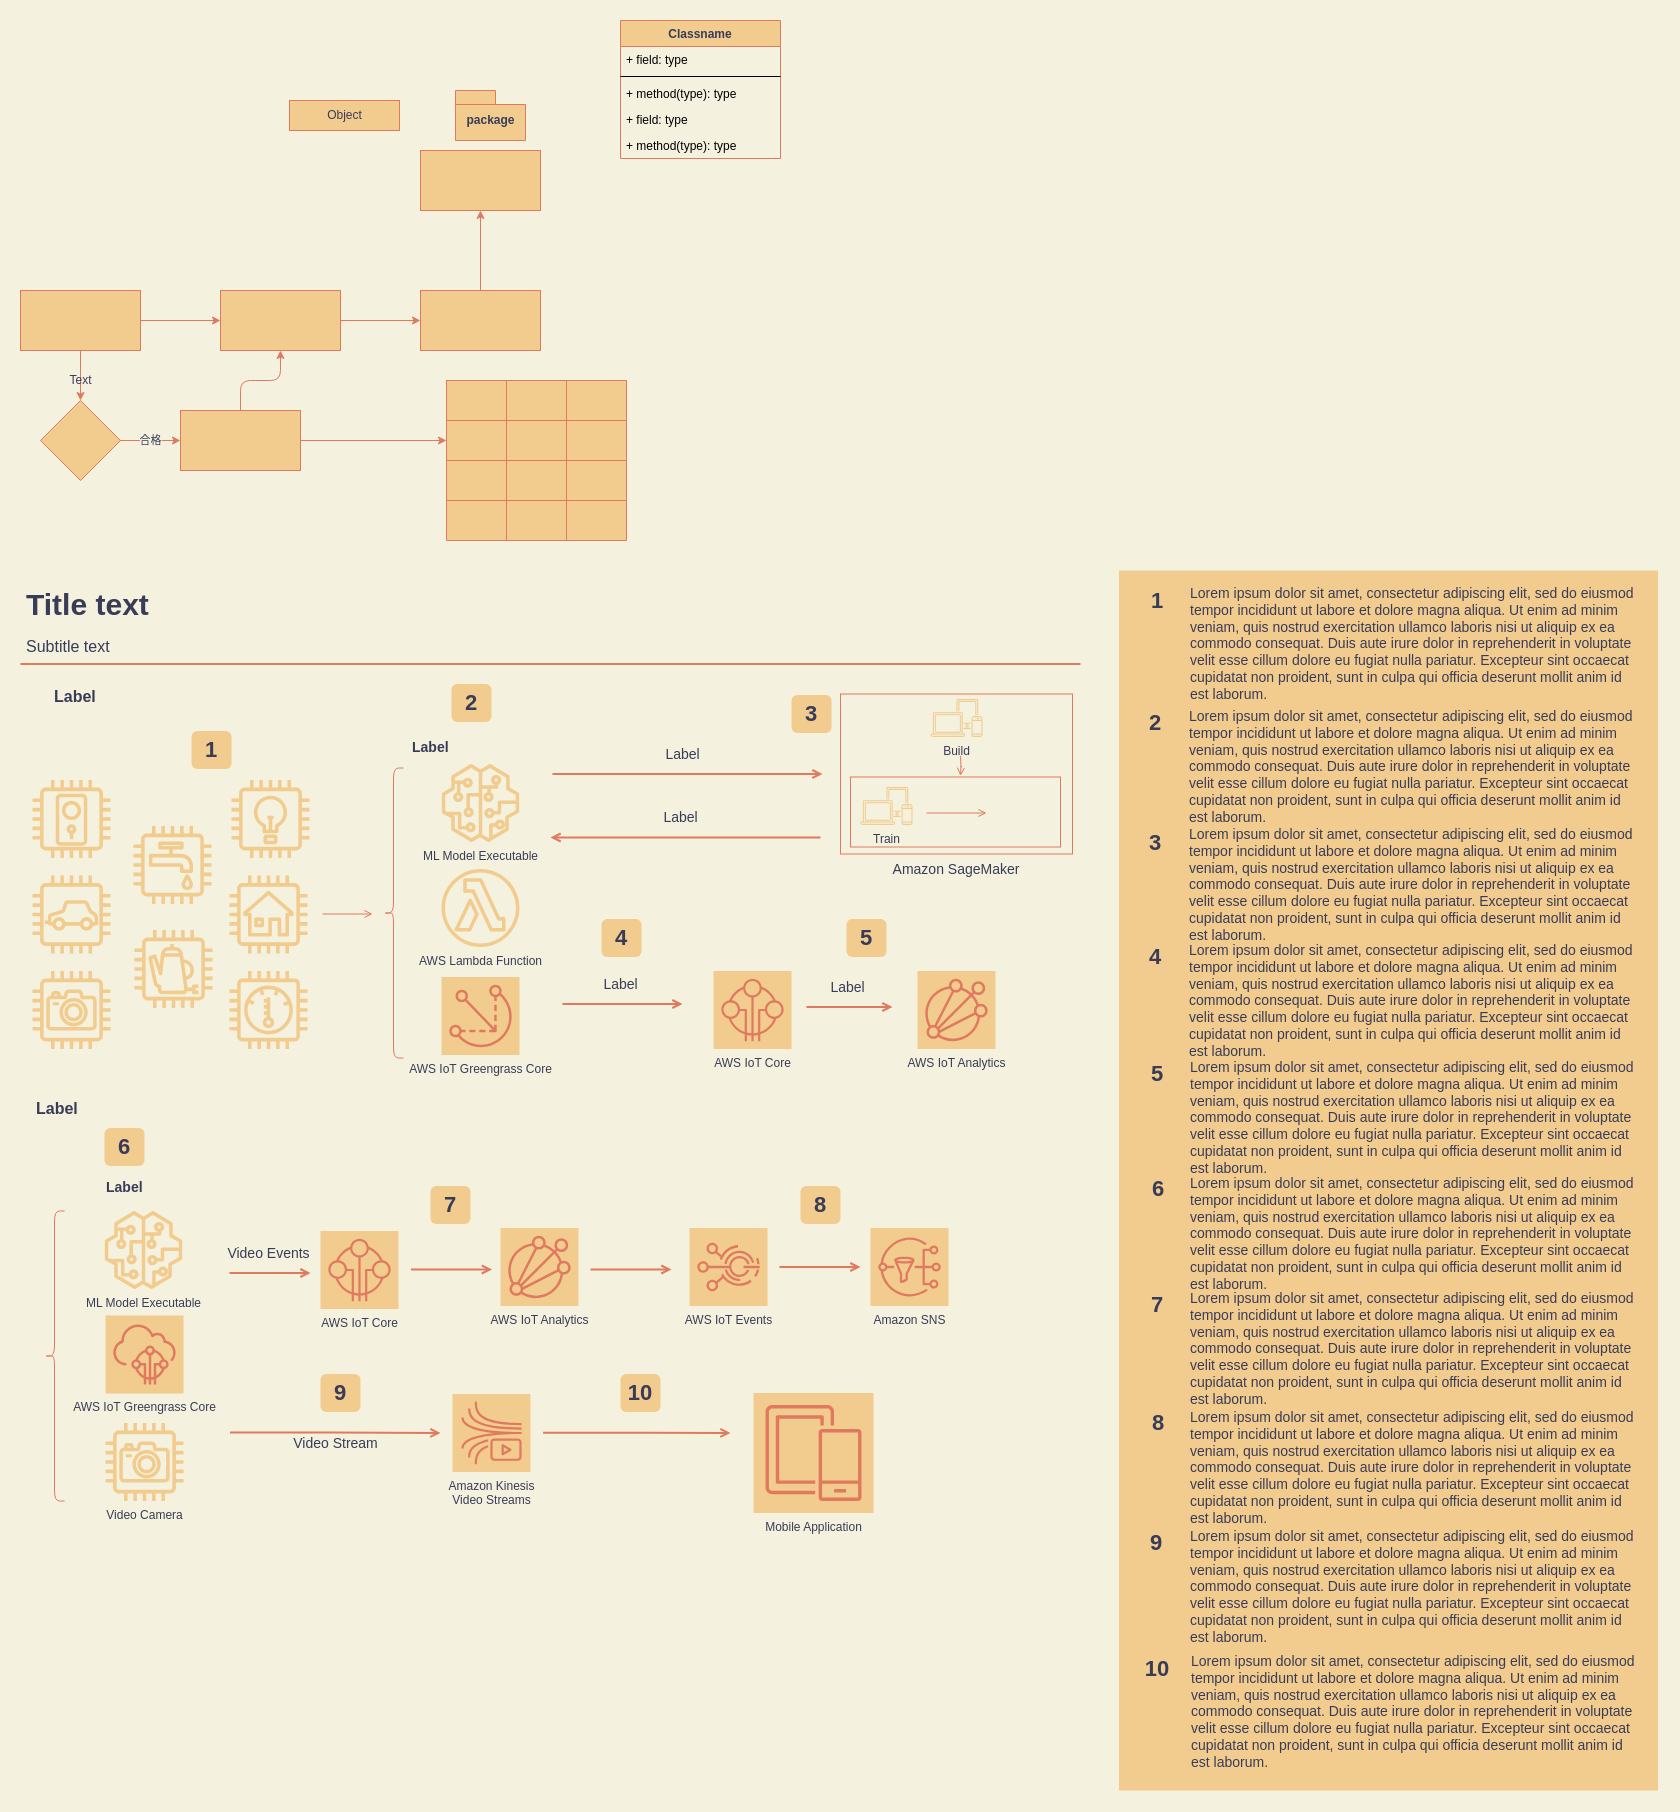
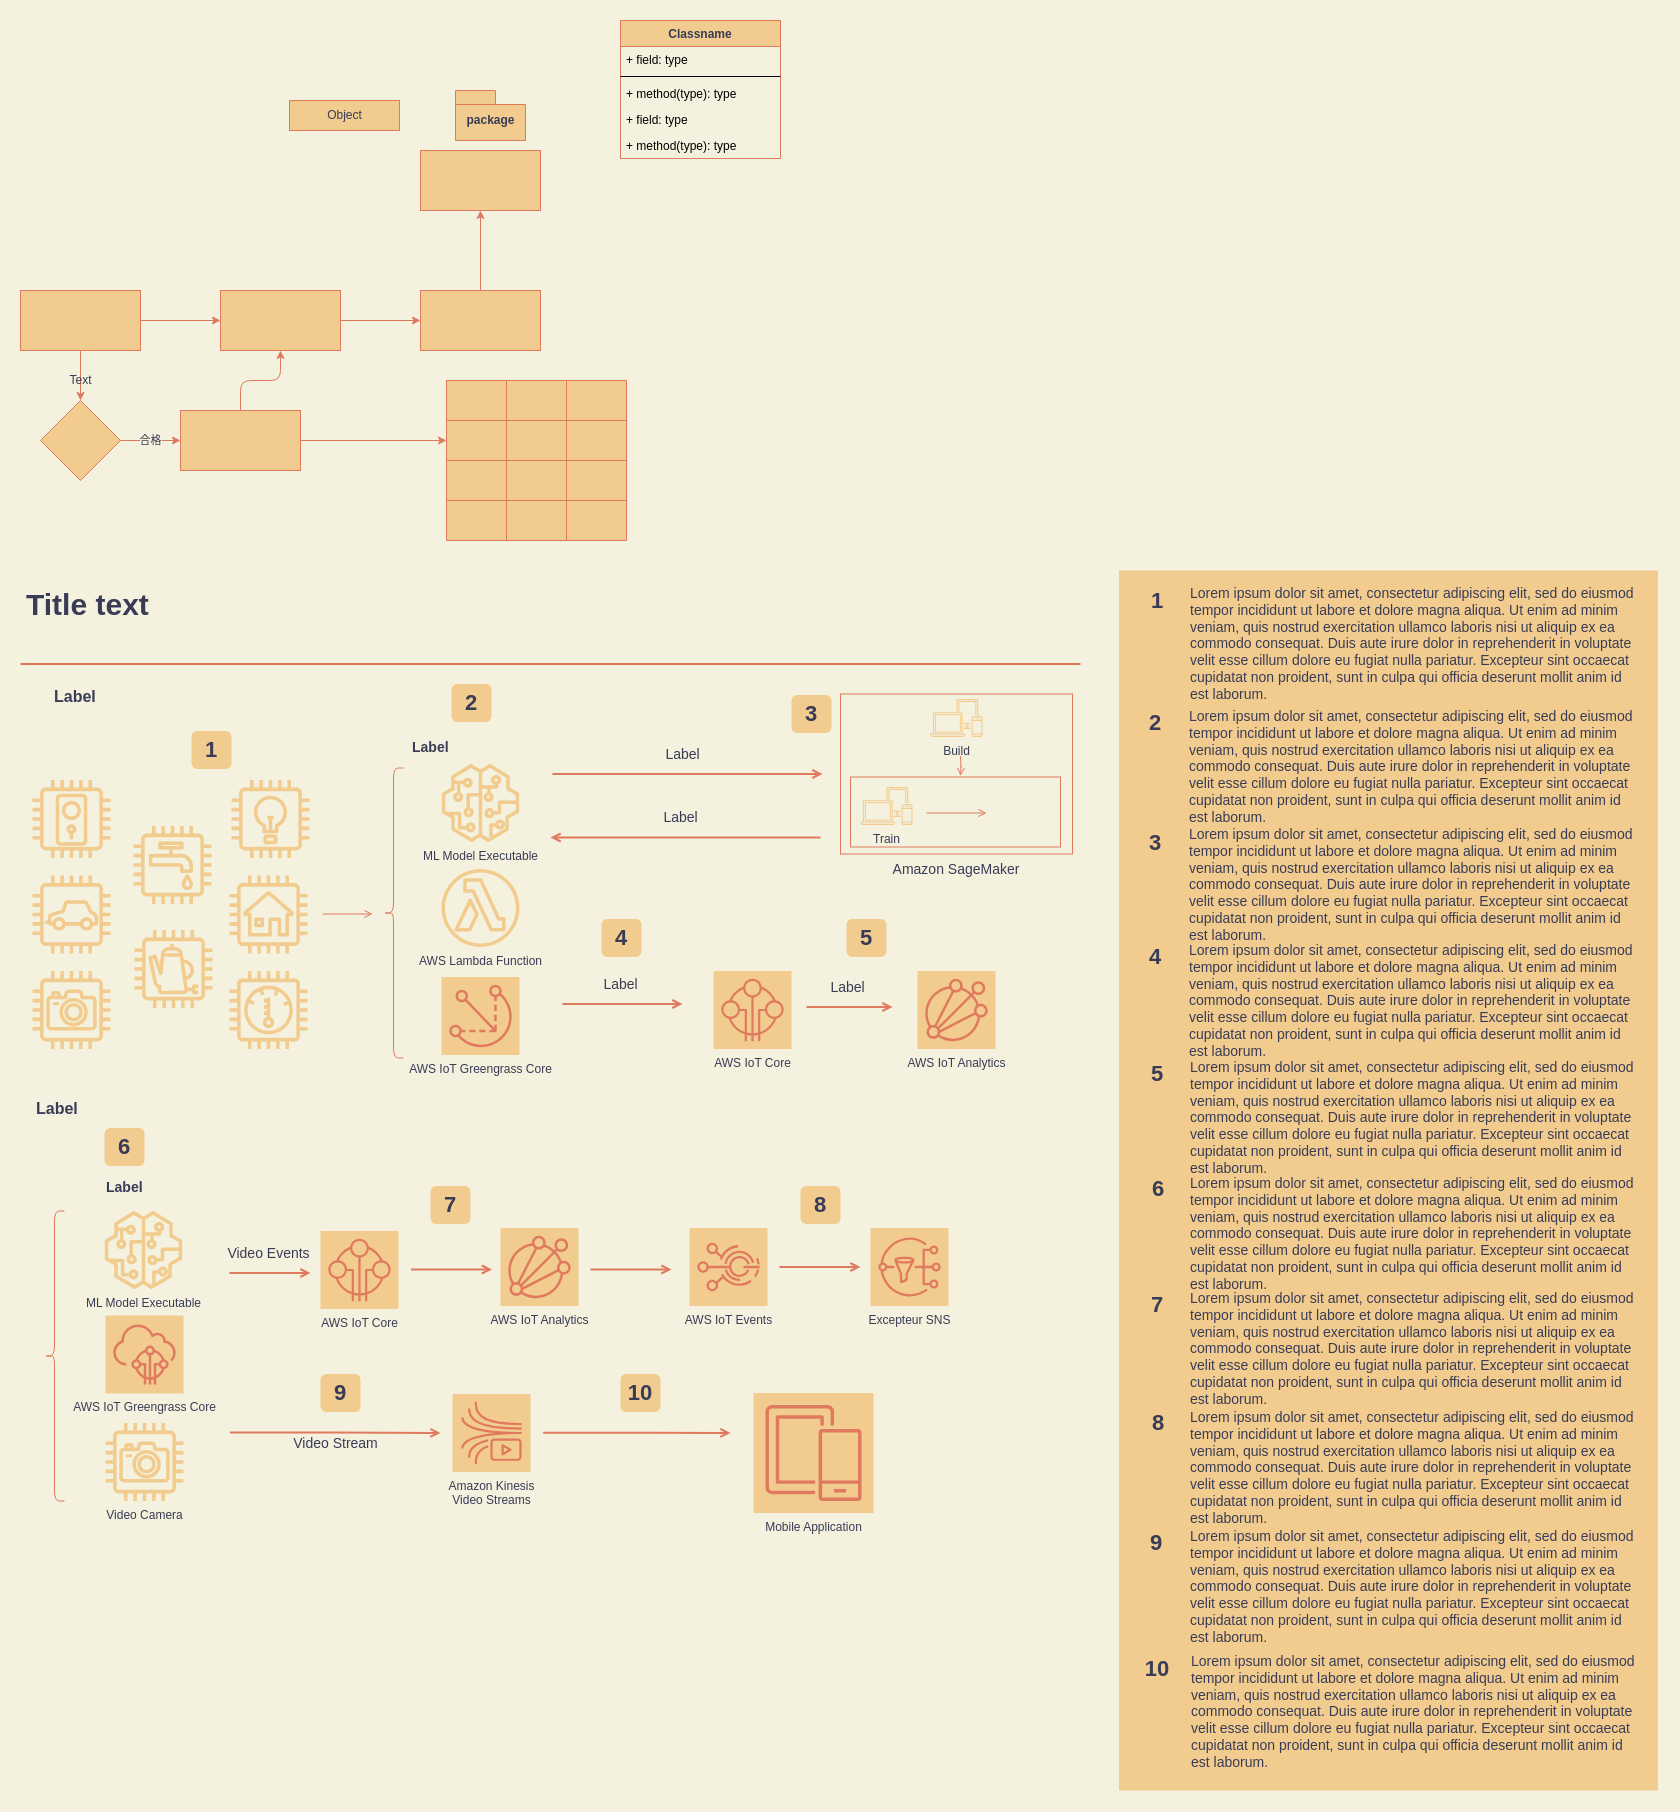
node "Subtitle text": removed
node "Amazon SNS": label "Amazon SNS" -> "Excepteur SNS"
